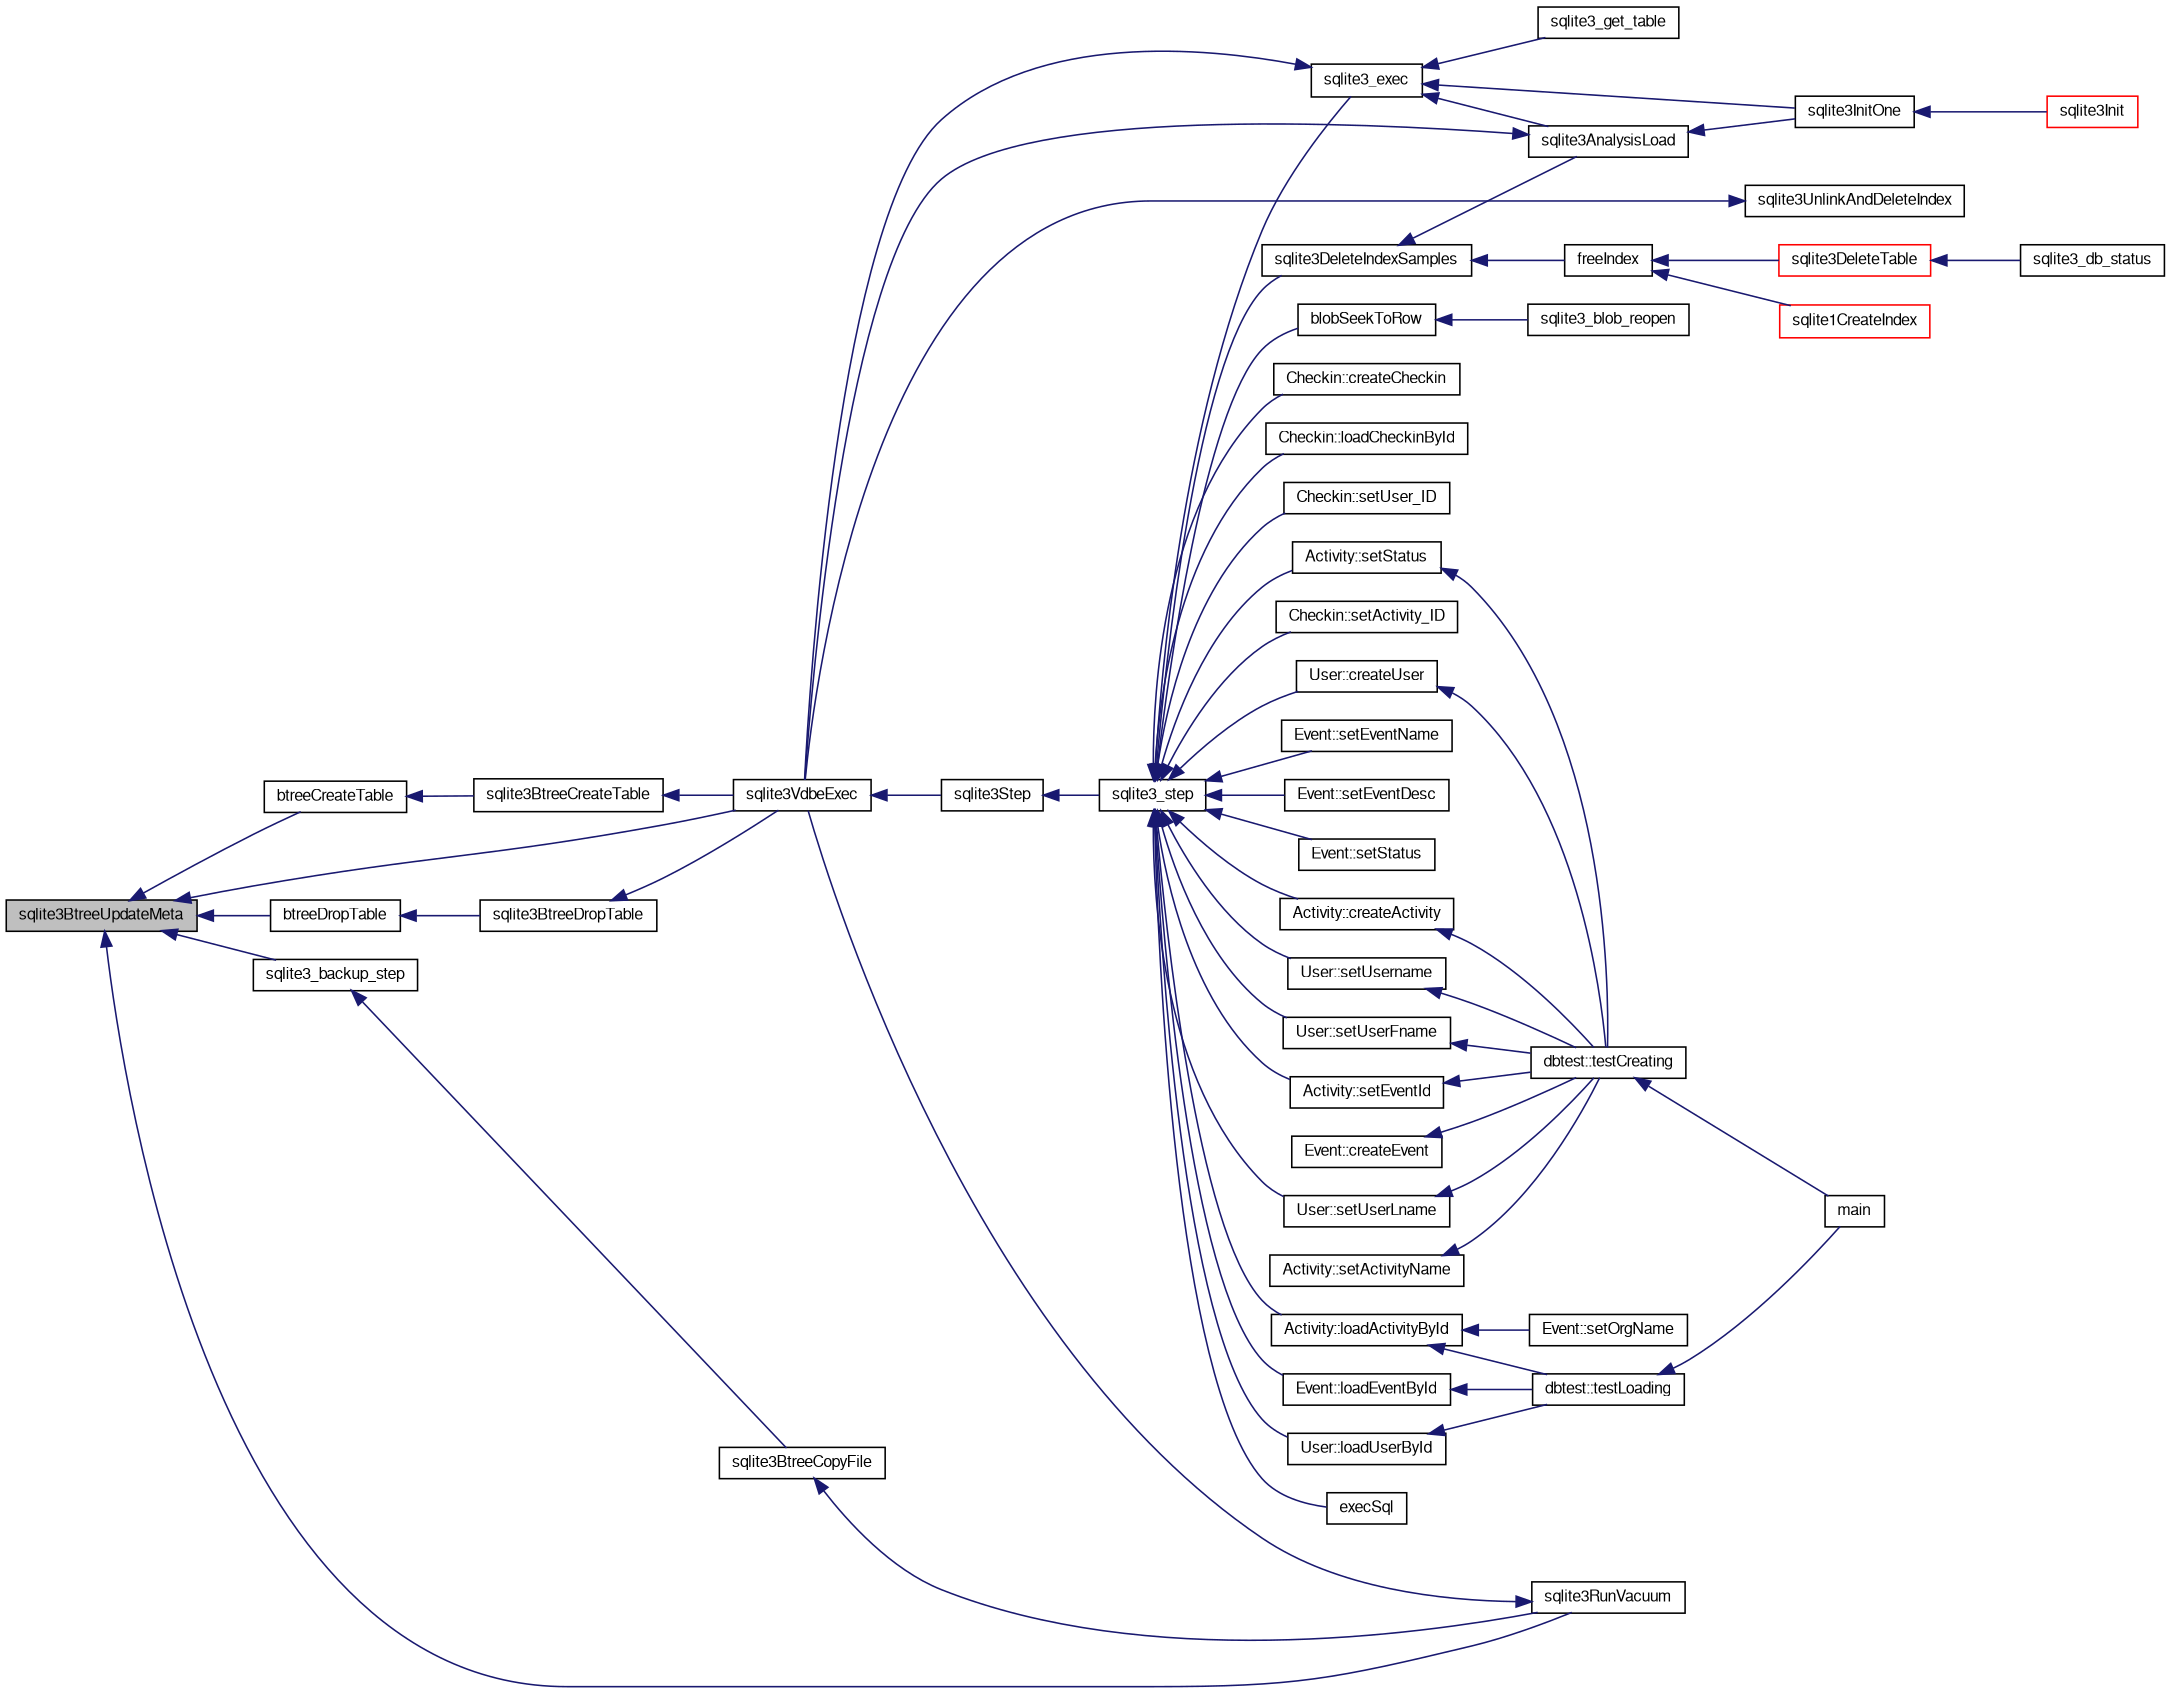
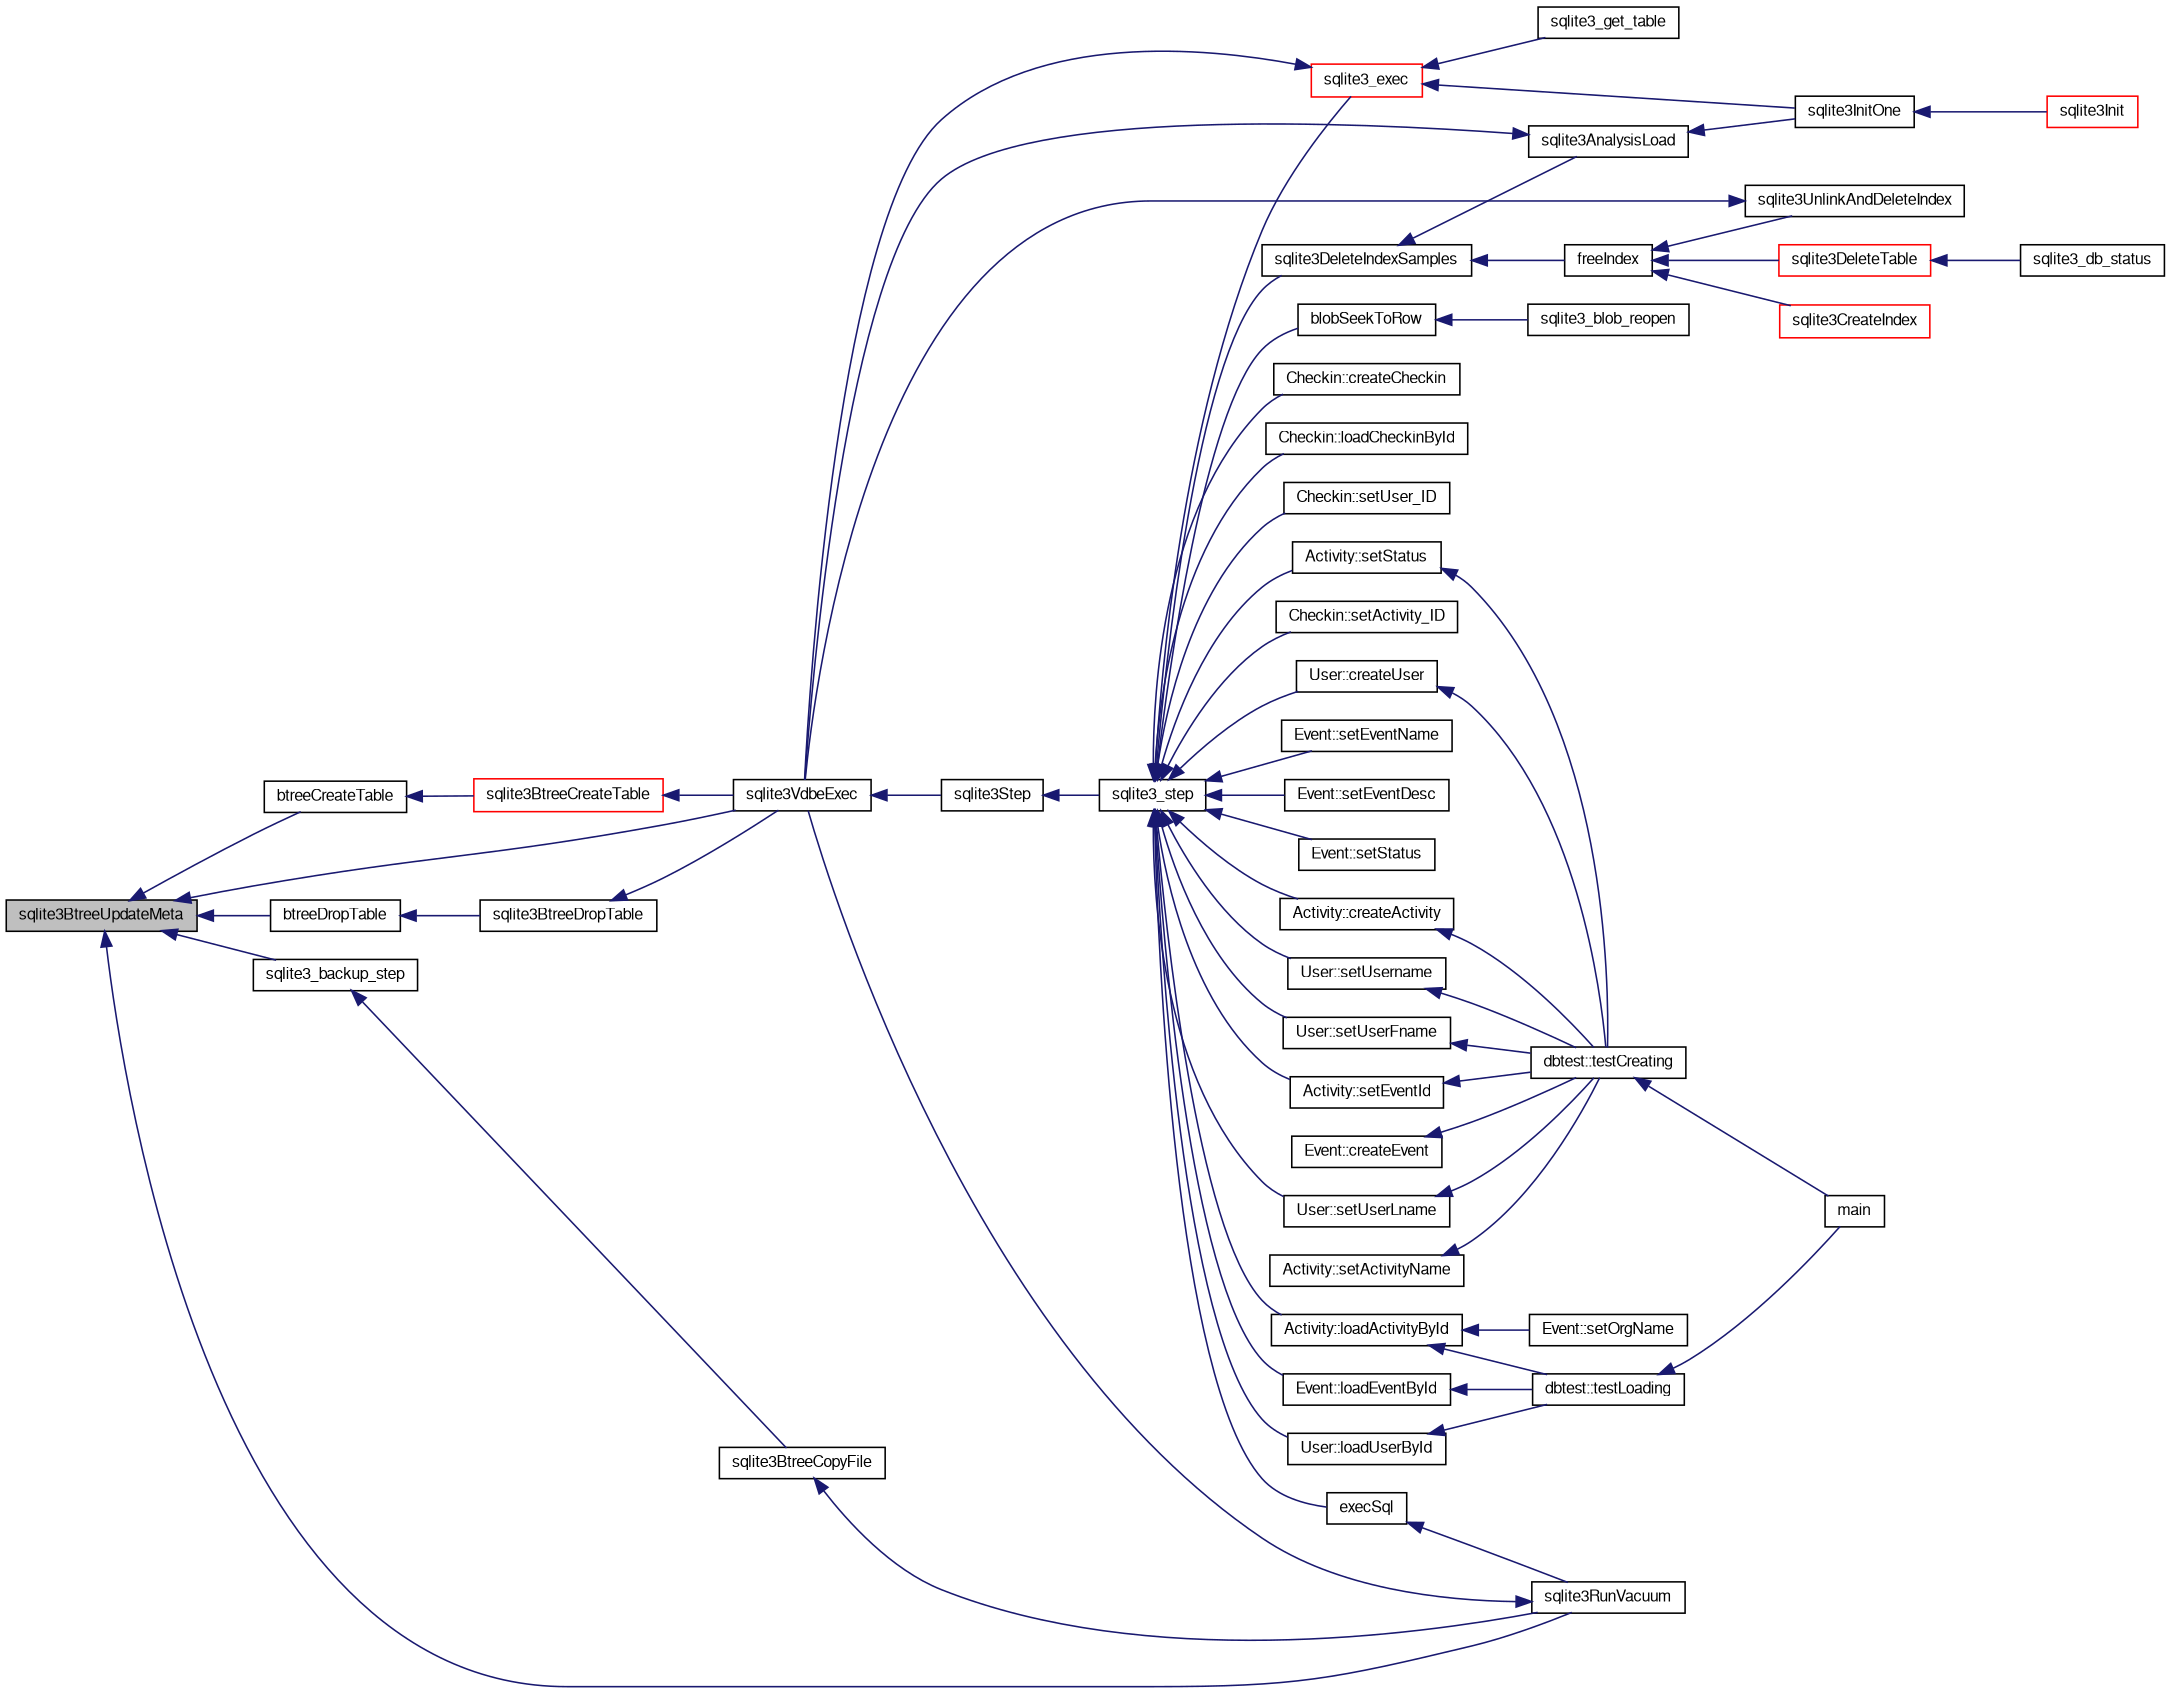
node "sqlite3_exec": color black -> red
edge "sqlite3AnalysisLoad" -> "sqlite3_exec": removed
edge "sqlite3UnlinkAndDeleteIndex" -> "freeIndex": added
node "sqlite1CreateIndex": label "sqlite1CreateIndex" -> "sqlite3CreateIndex"
node "sqlite3BtreeCreateTable": color black -> red
edge "sqlite3RunVacuum" -> "execSql": added
